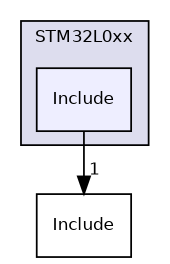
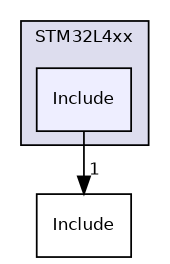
cluster "STM32L0xx": label "STM32L0xx" -> "STM32L4xx"
